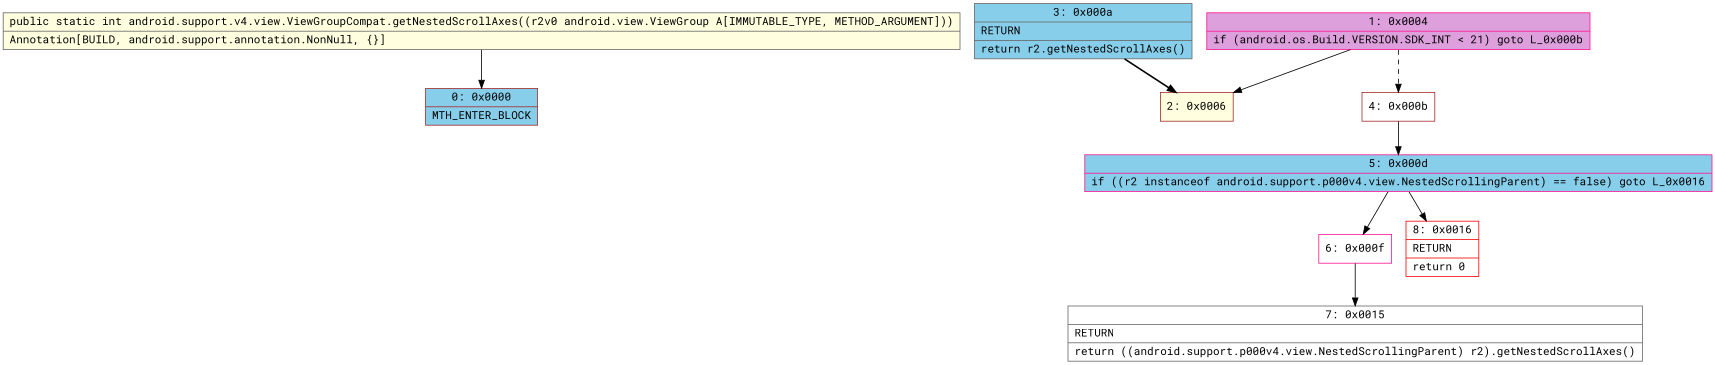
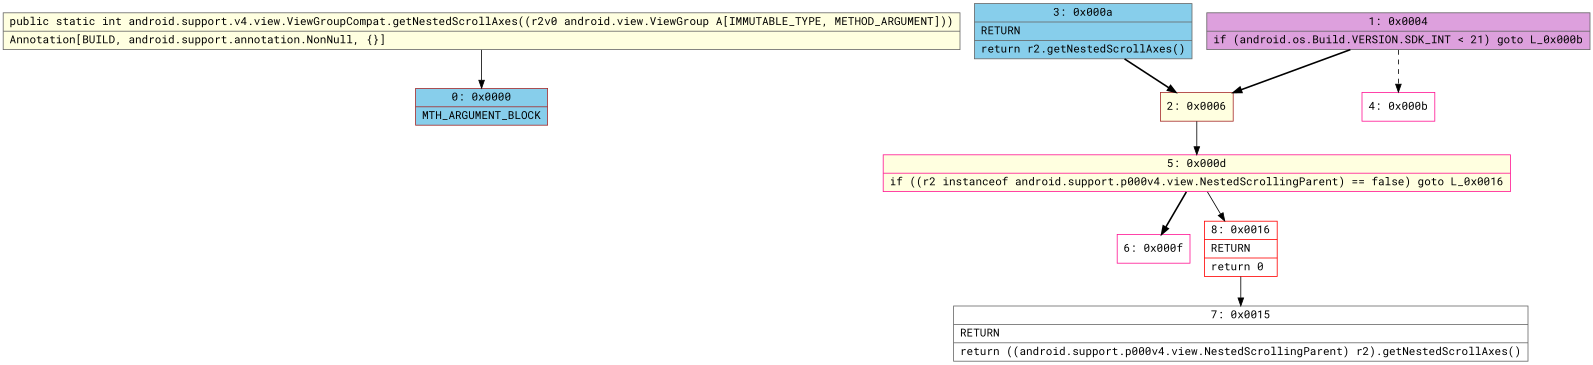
node "1: 0x0004": color deeppink -> gray40
edge "1: 0x0004" -> "2: 0x0006": style solid -> bold
node "4: 0x000b": color brown -> deeppink
node "0: 0x0000": text "MTH_ENTER_BLOCK" -> "MTH_ARGUMENT_BLOCK"
edge "4: 0x000b" -> "5: 0x000d": now "2: 0x0006" -> "5: 0x000d"
node "5: 0x000d": fillcolor skyblue -> lightyellow
edge "5: 0x000d" -> "6: 0x000f": style solid -> bold
edge "6: 0x000f" -> "7: 0x0015": now "8: 0x0016" -> "7: 0x0015"
